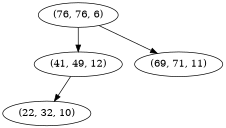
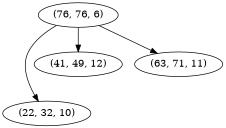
node "(69, 71, 11)": label "(69, 71, 11)" -> "(63, 71, 11)"
edge "(41, 49, 12)" -> "(22, 32, 10)": now "(76, 76, 6)" -> "(22, 32, 10)"
